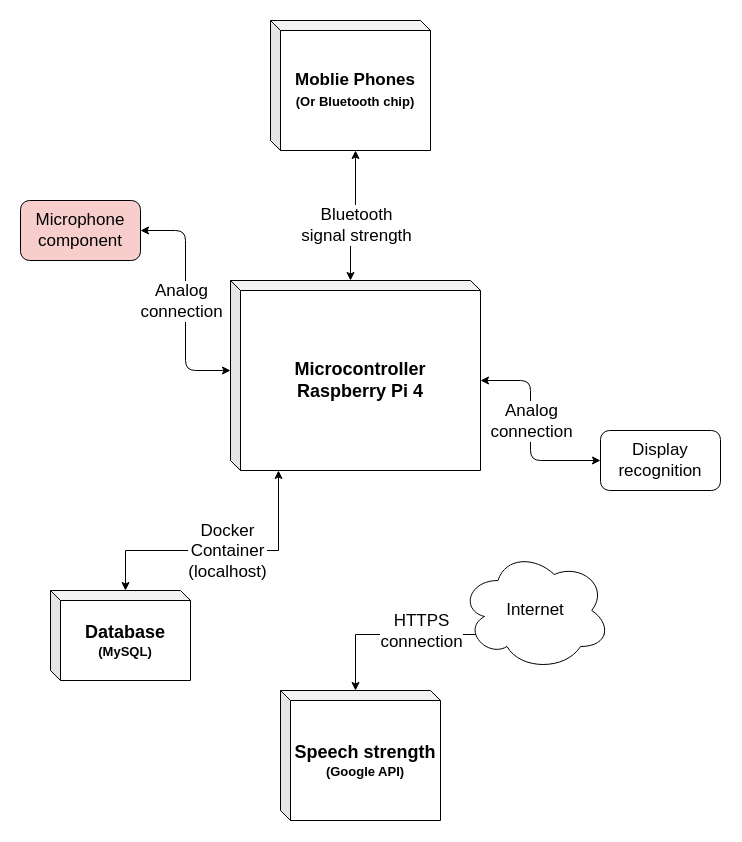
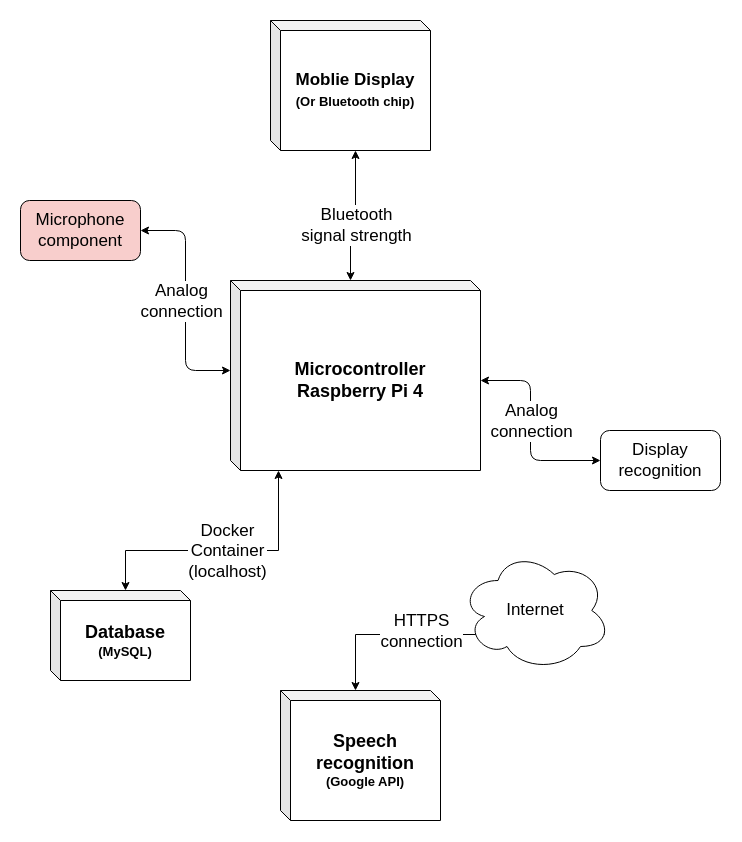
node "Moblie Phones (Or Bluetooth chip)": label "Moblie Phones (Or Bluetooth chip)" -> "Moblie Display (Or Bluetooth chip)"
node "Speech strength (Google API)": label "Speech strength (Google API)" -> "Speech recognition (Google API)"
